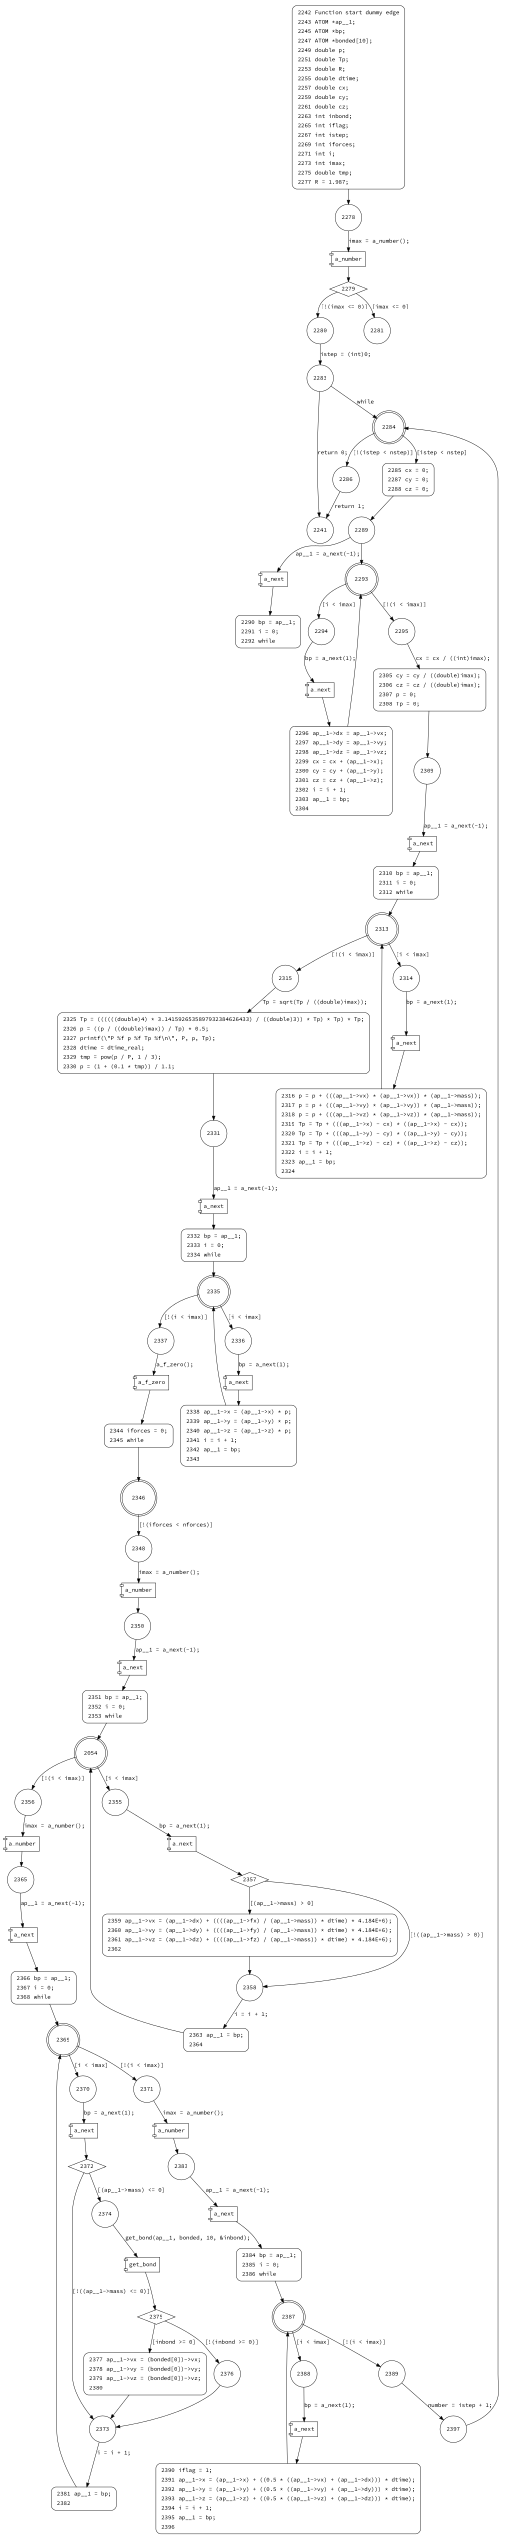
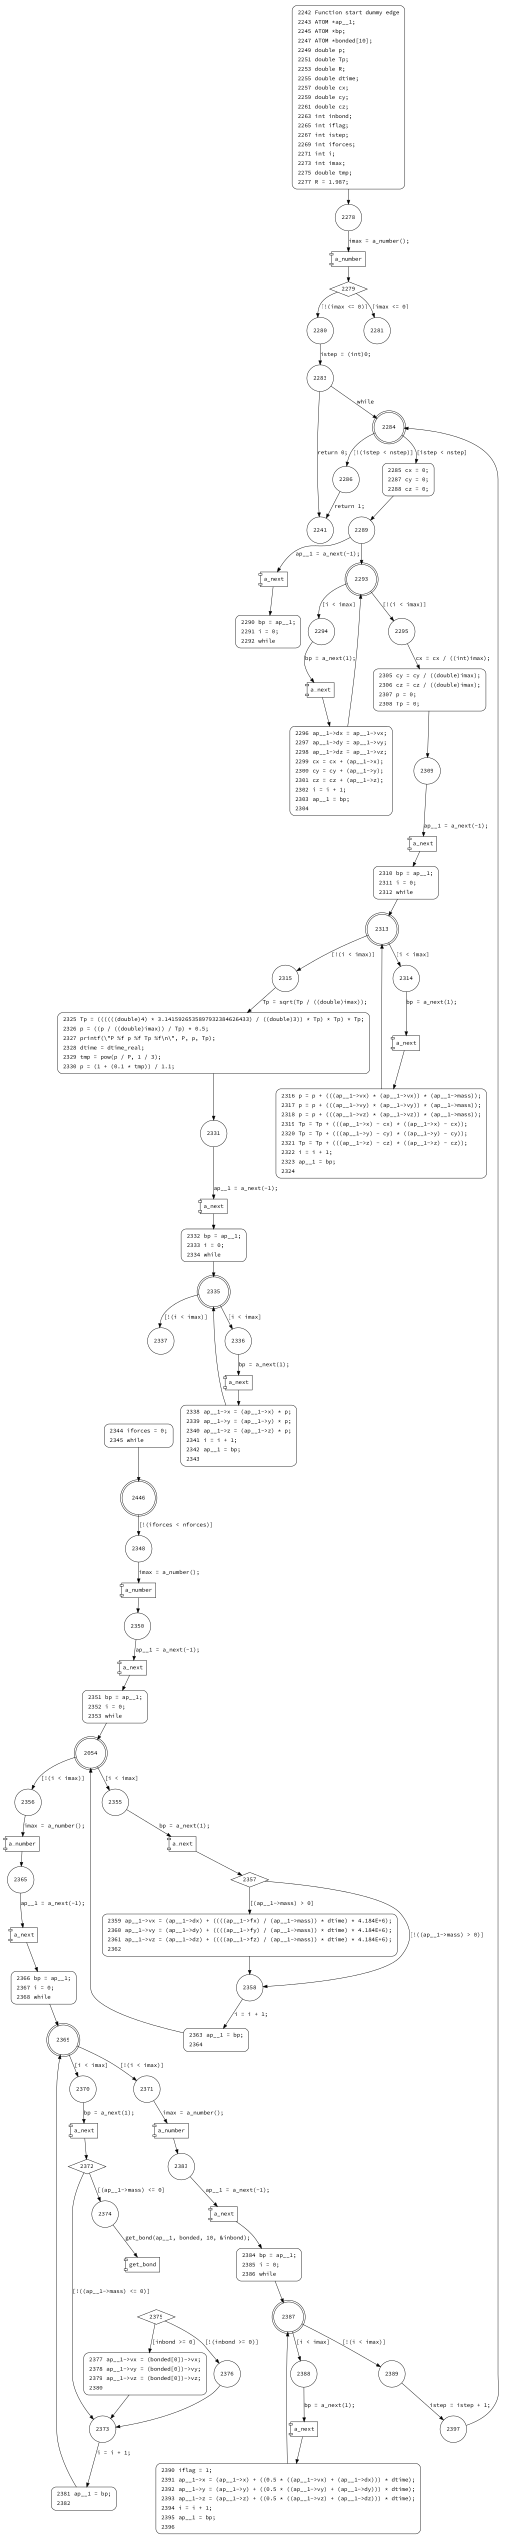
node "a_f_zero": removed
node "2346": label "2346" -> "2446"
edge "get_bond" -> "2375": removed
edge "2389" -> "2397": label "number = istep + 1;" -> "istep = istep + 1;"
